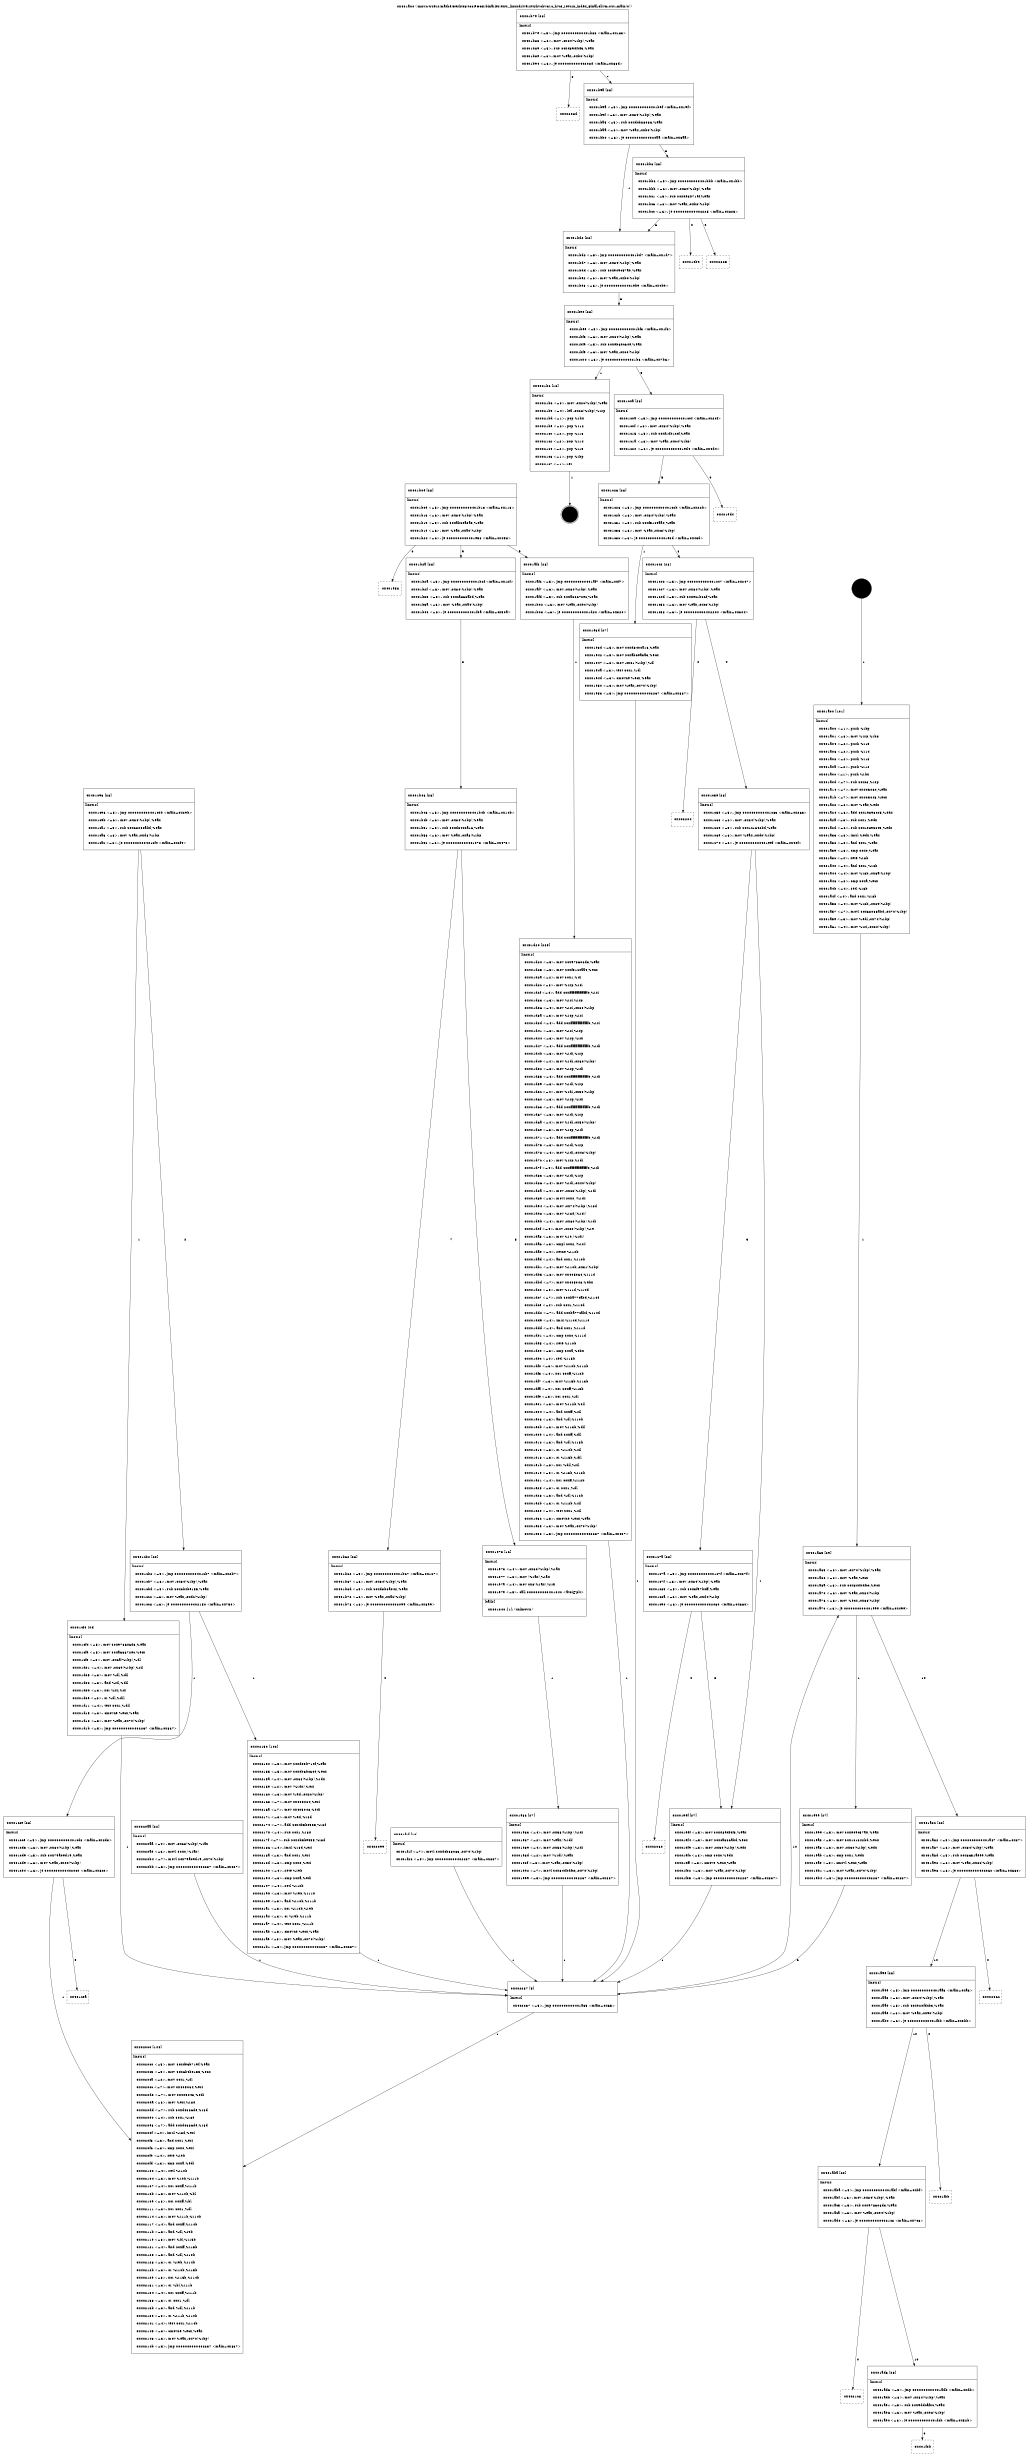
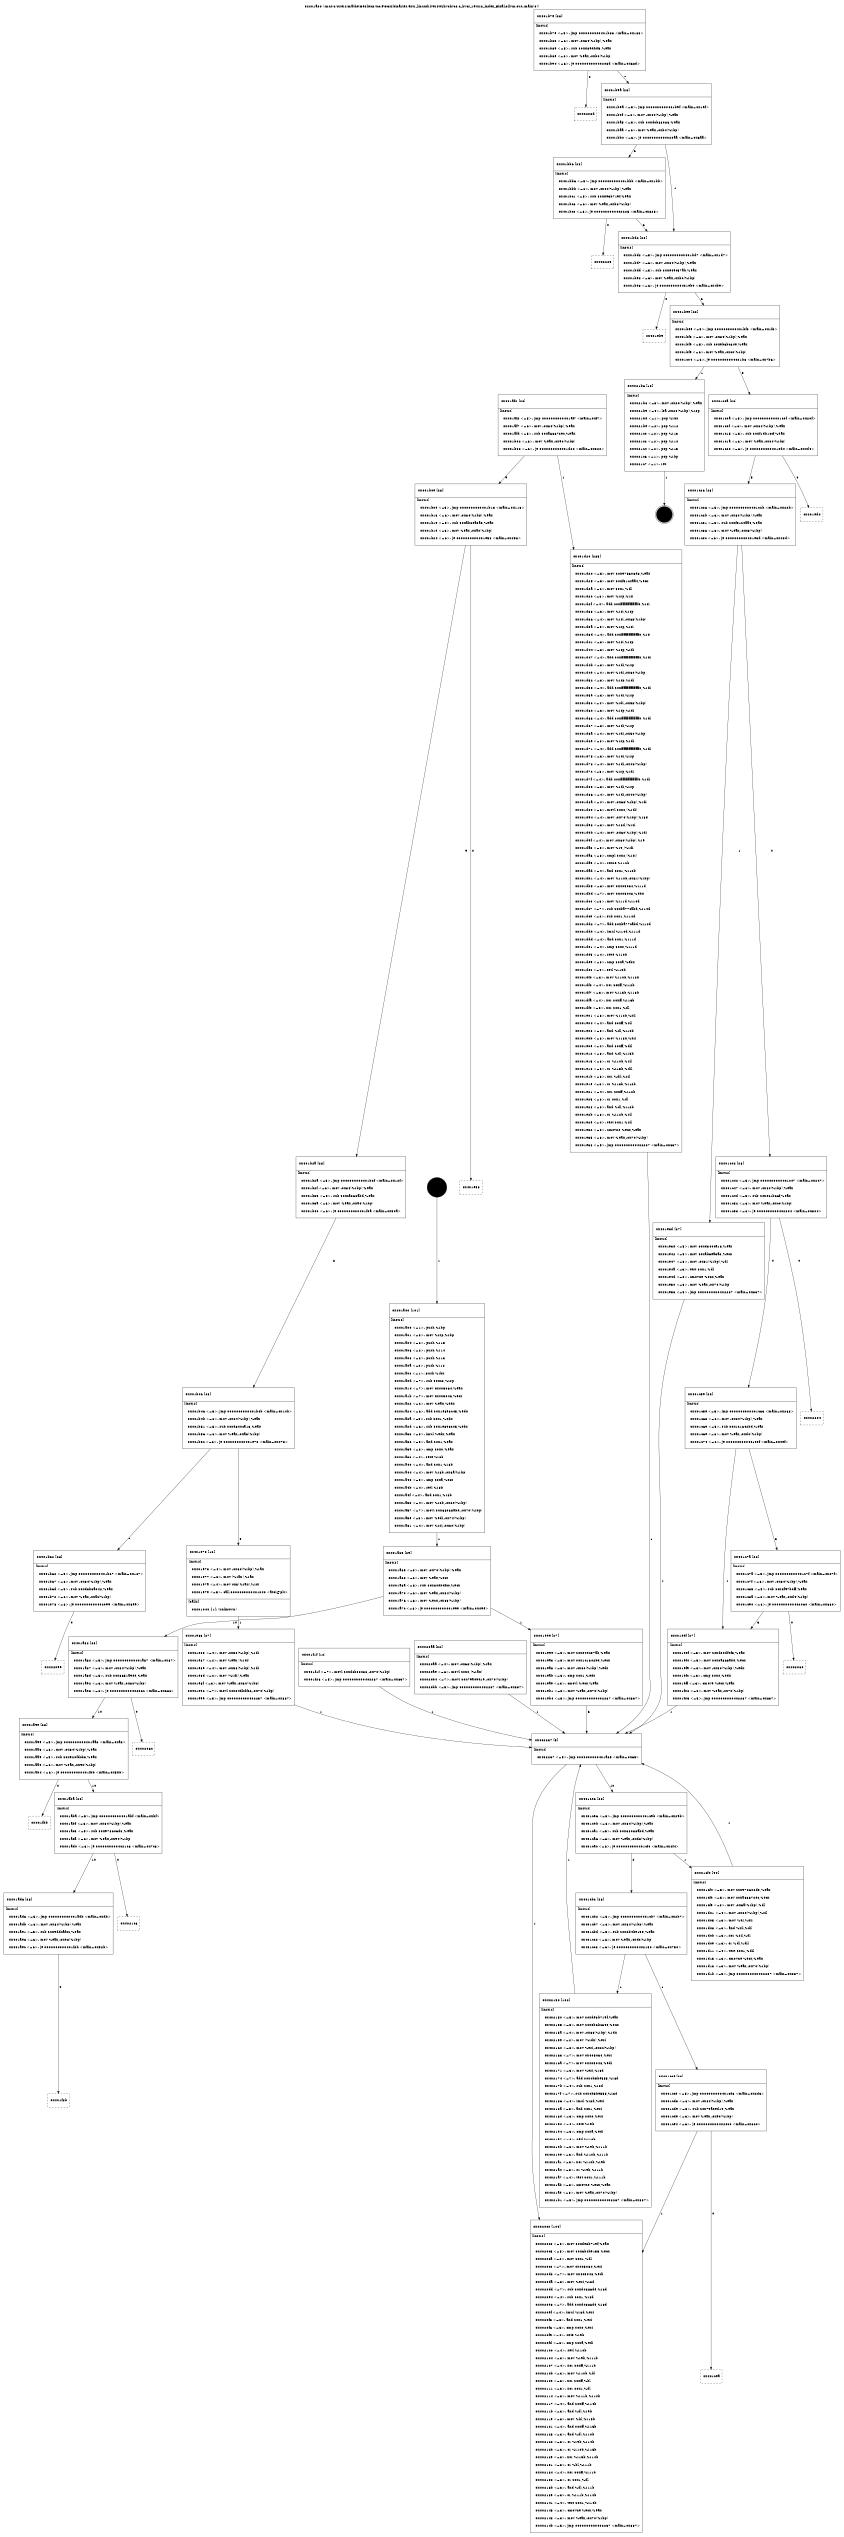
edge "0x401bb6 [28]" -> "0x401eb9": now "0x401bd2 [28]" -> "0x401eb9"
edge "0x401b0e [28]" -> "0x401af2 [28]": reversed
edge "0x402237 [5]" -> "0x401a65 [29]": now "0x402237 [5]" -> "0x401c96 [28]"
